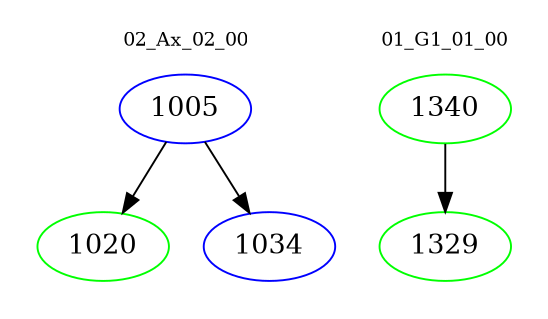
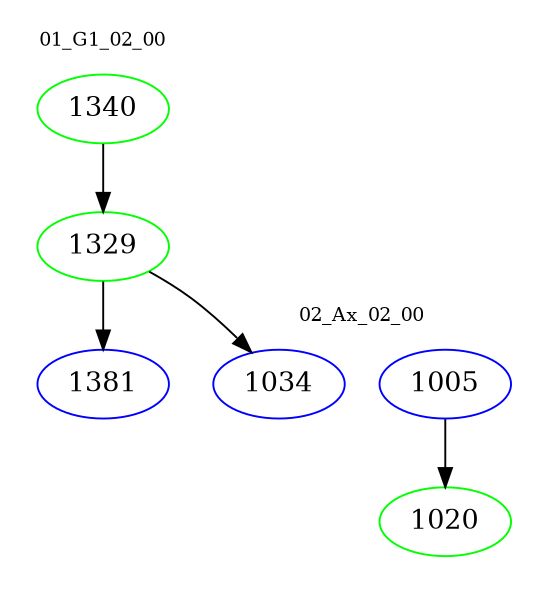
cluster "01_G1_01_00": label "01_G1_01_00" -> "01_G1_02_00"
edge "1005" -> "1034": now "1329" -> "1034"
node "1381": added
